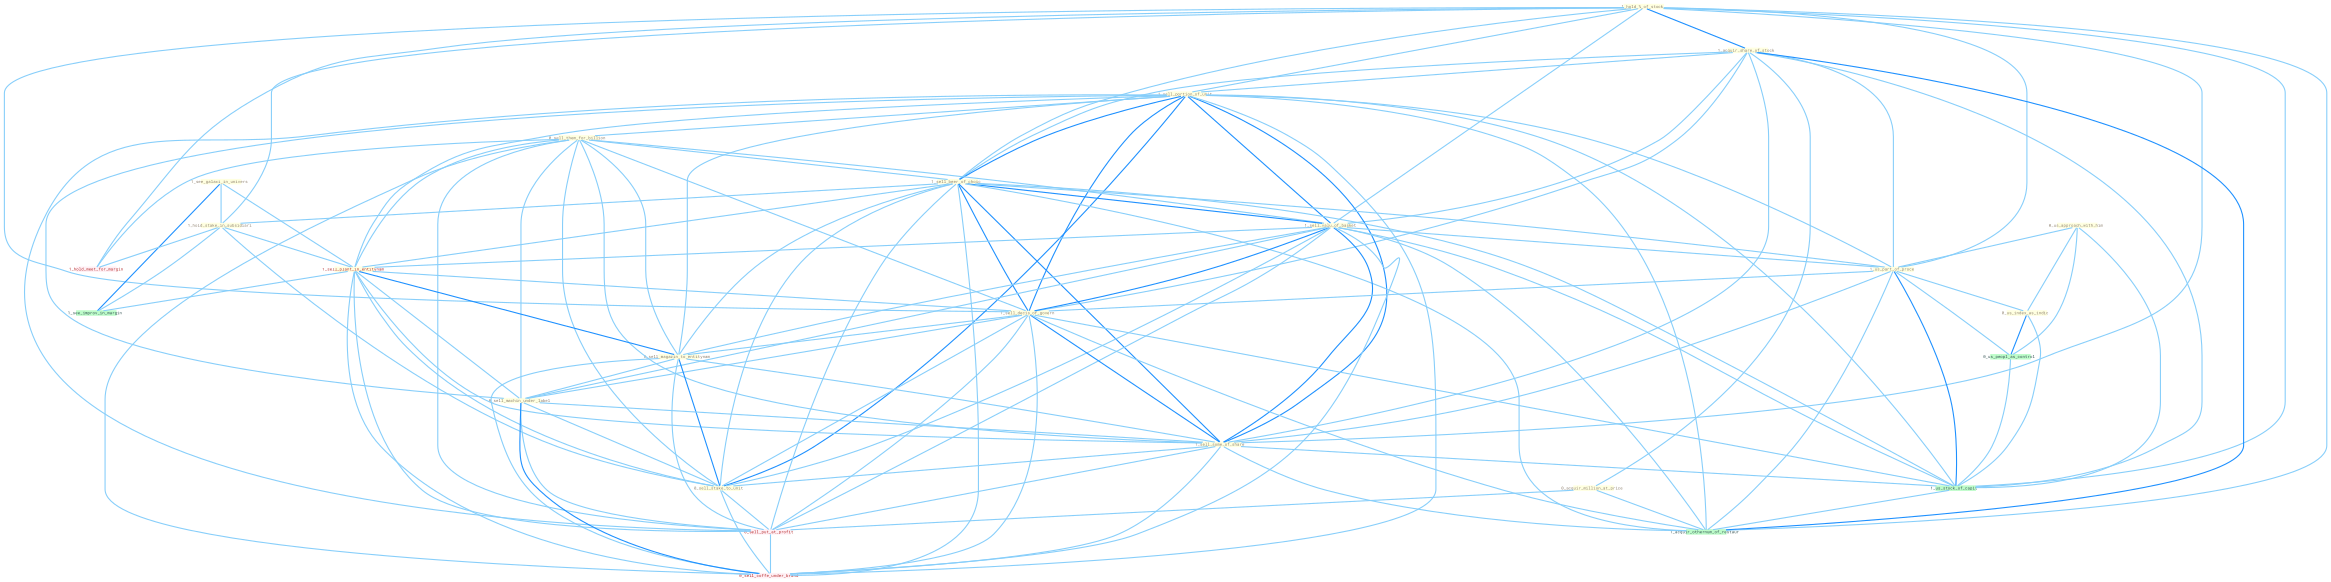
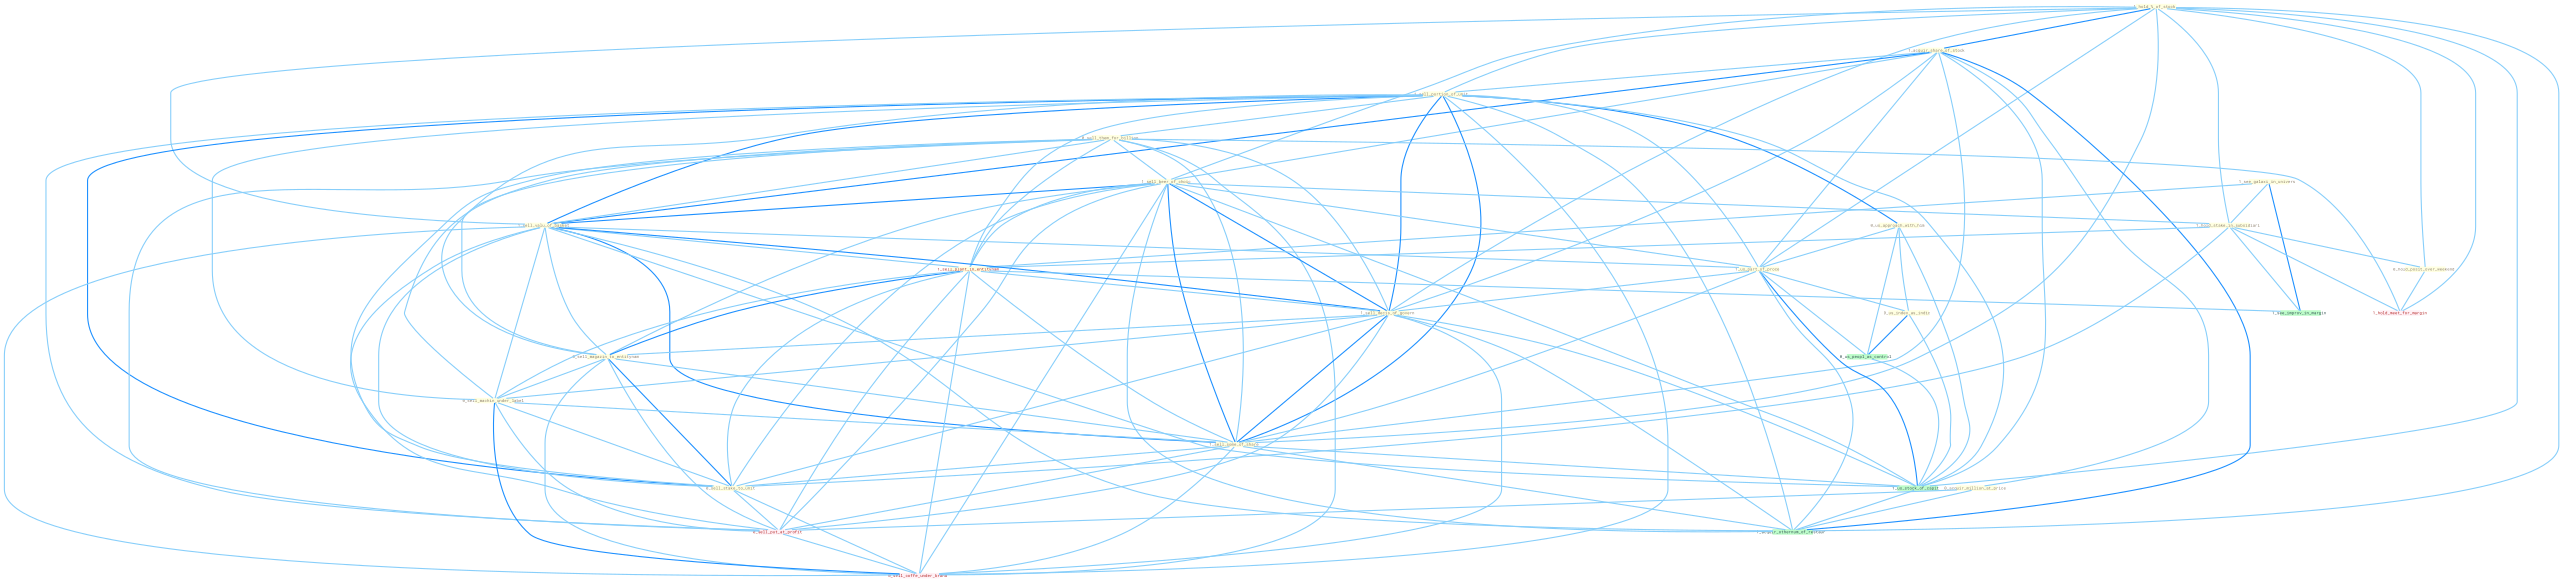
edge "1_sell_portion_of_unit" -- "1_sell_beer_of_choic": now "1_sell_portion_of_unit" -- "0_us_approach_with_him"
edge "1_acquir_share_of_stock" -- "1_sell_valu_of_basket": color #87cefa -> #1e90ff
node "0_hold_posit_over_weekend": added
